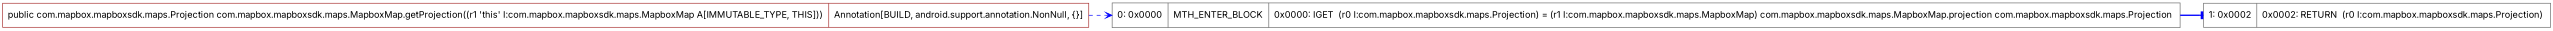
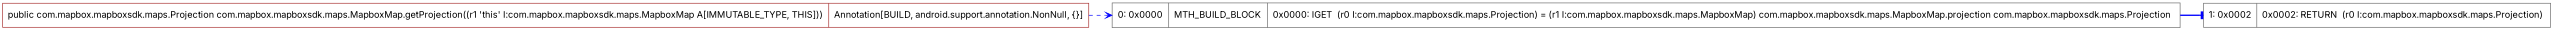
node "0: 0x0000": text "MTH_ENTER_BLOCK" -> "MTH_BUILD_BLOCK"
